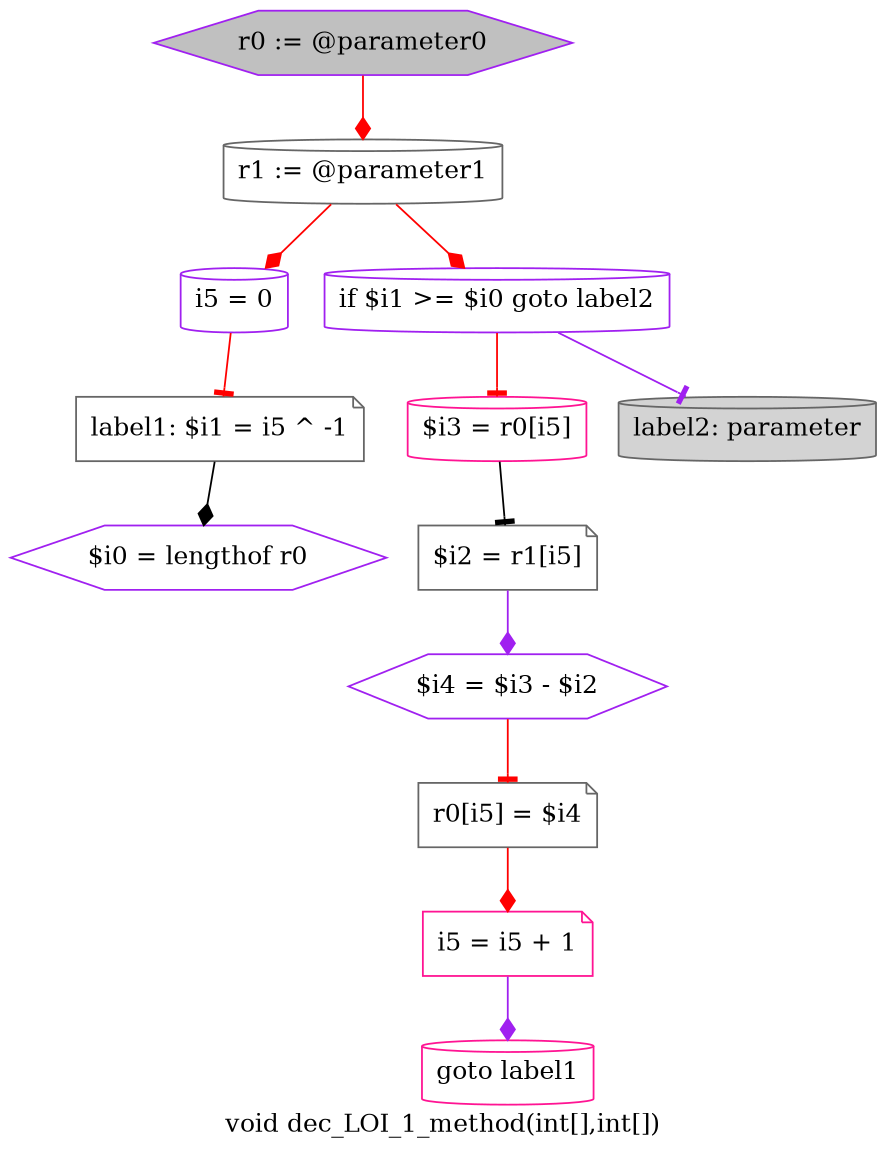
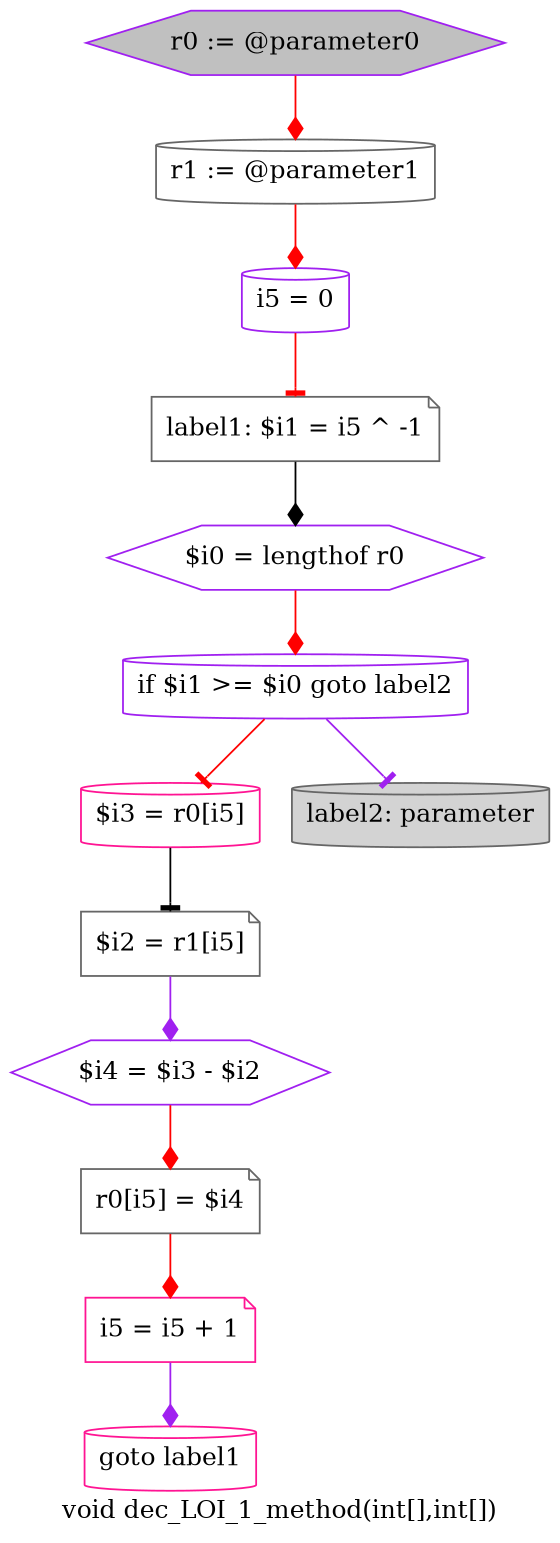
edge "r1 := @parameter1" -> "if $i1 >= $i0 goto label2": now "$i0 = lengthof r0" -> "if $i1 >= $i0 goto label2"
edge "$i4 = $i3 - $i2" -> "r0[i5] = $i4": arrowhead tee -> diamond
